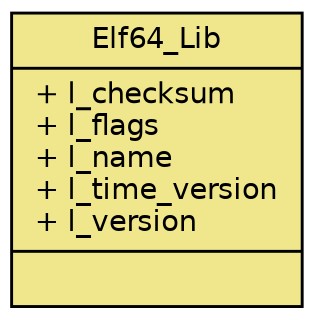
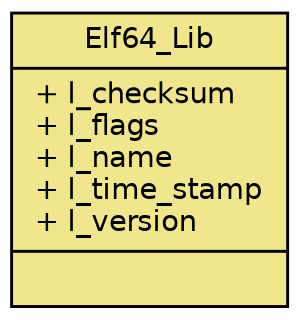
node "Elf64_Lib": text "+ l_time_version" -> "+ l_time_stamp"
